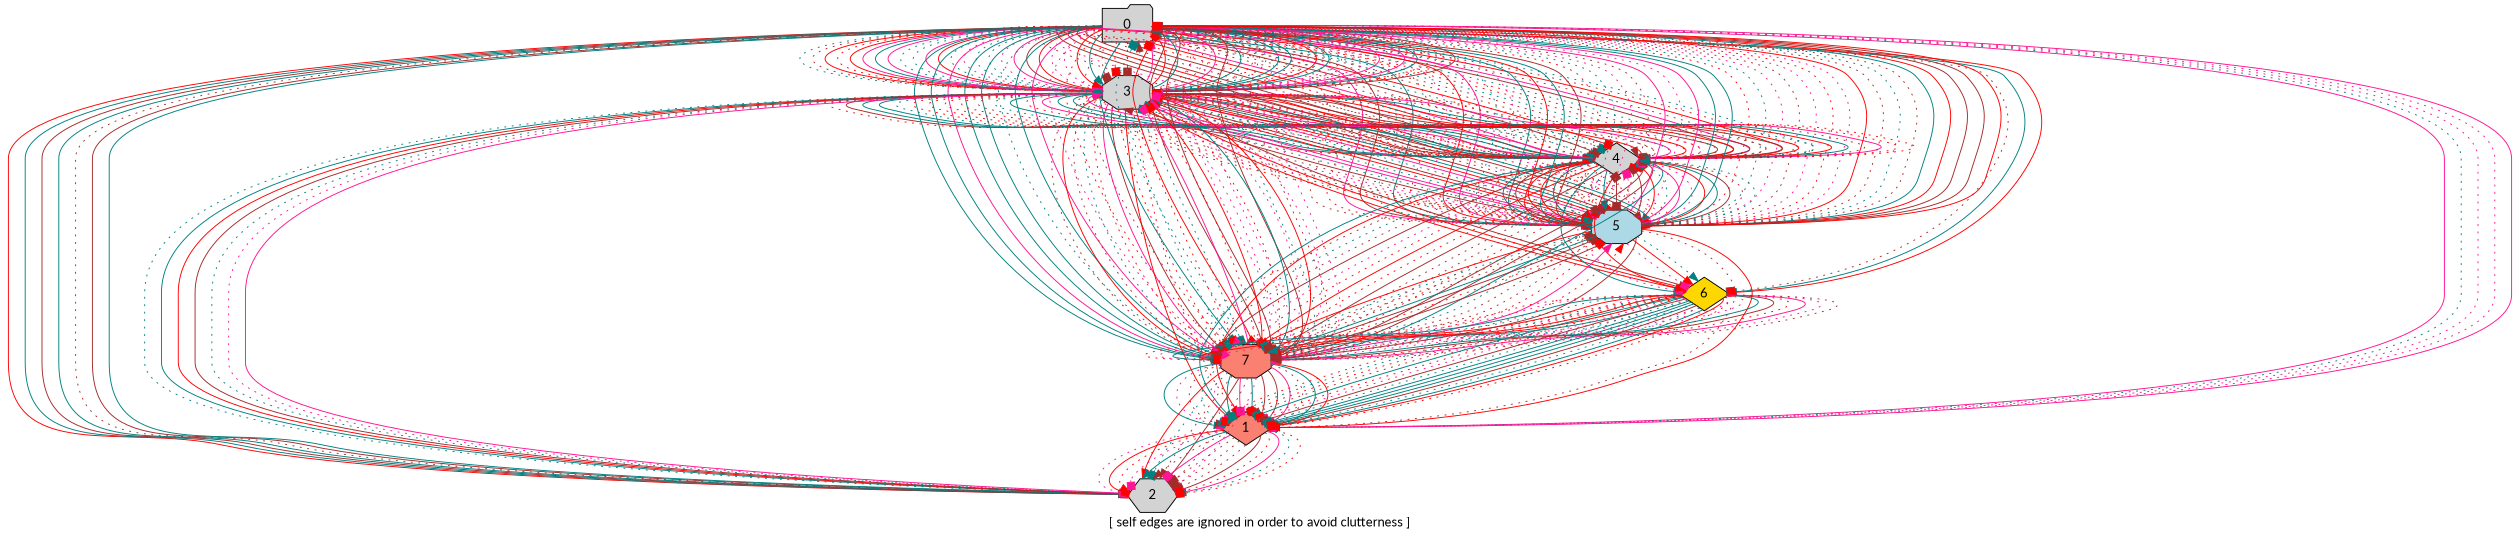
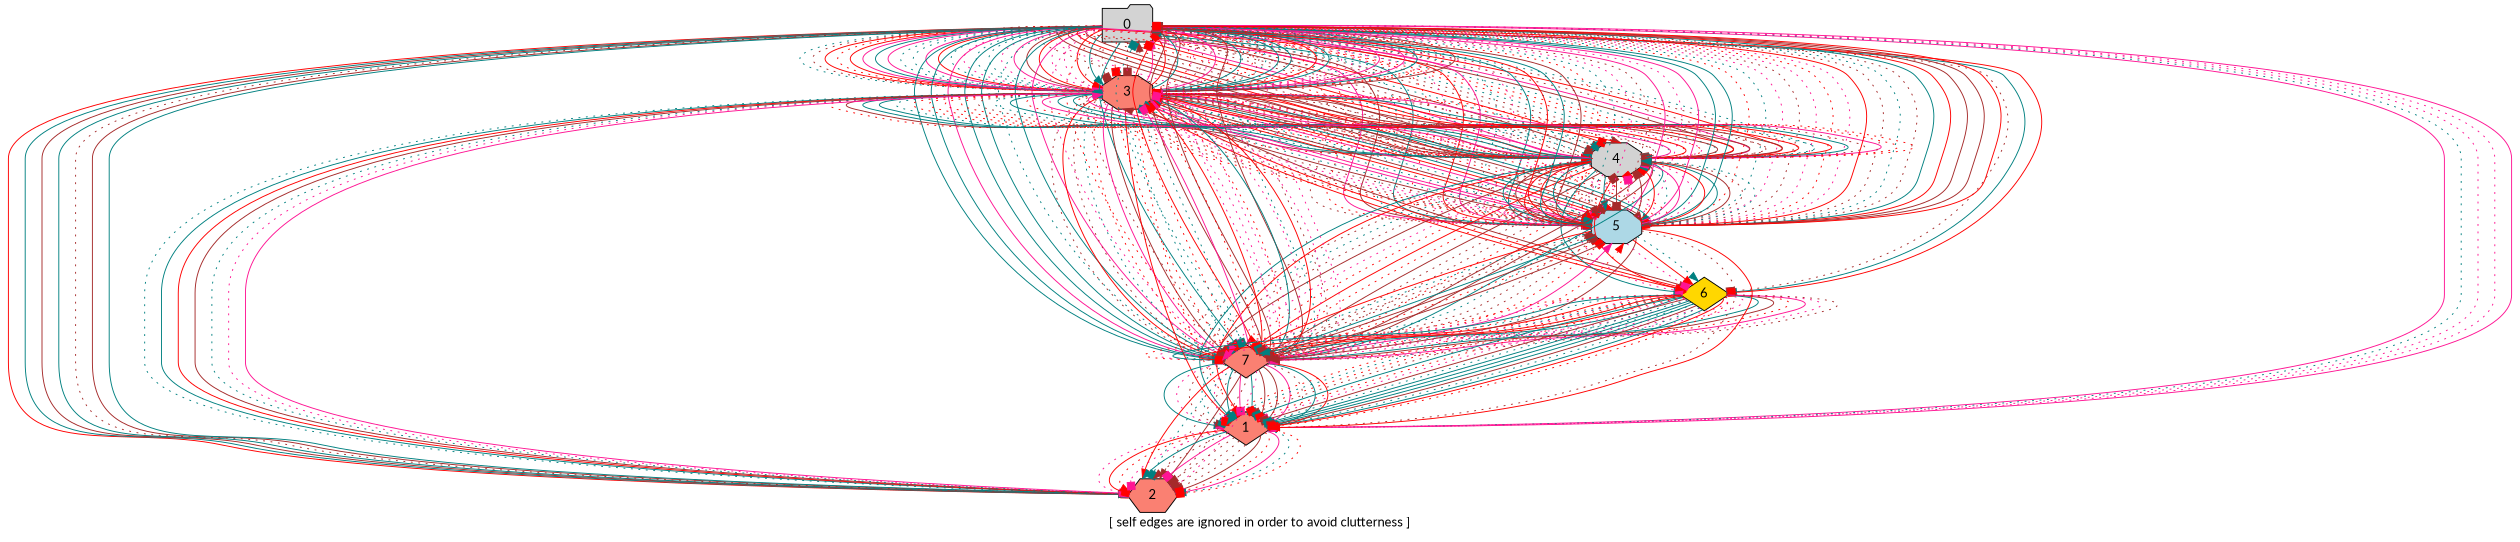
node "3": fillcolor lightgrey -> salmon
node "4": shape diamond -> octagon
node "7": shape octagon -> diamond
node "2": fillcolor lightgrey -> salmon
